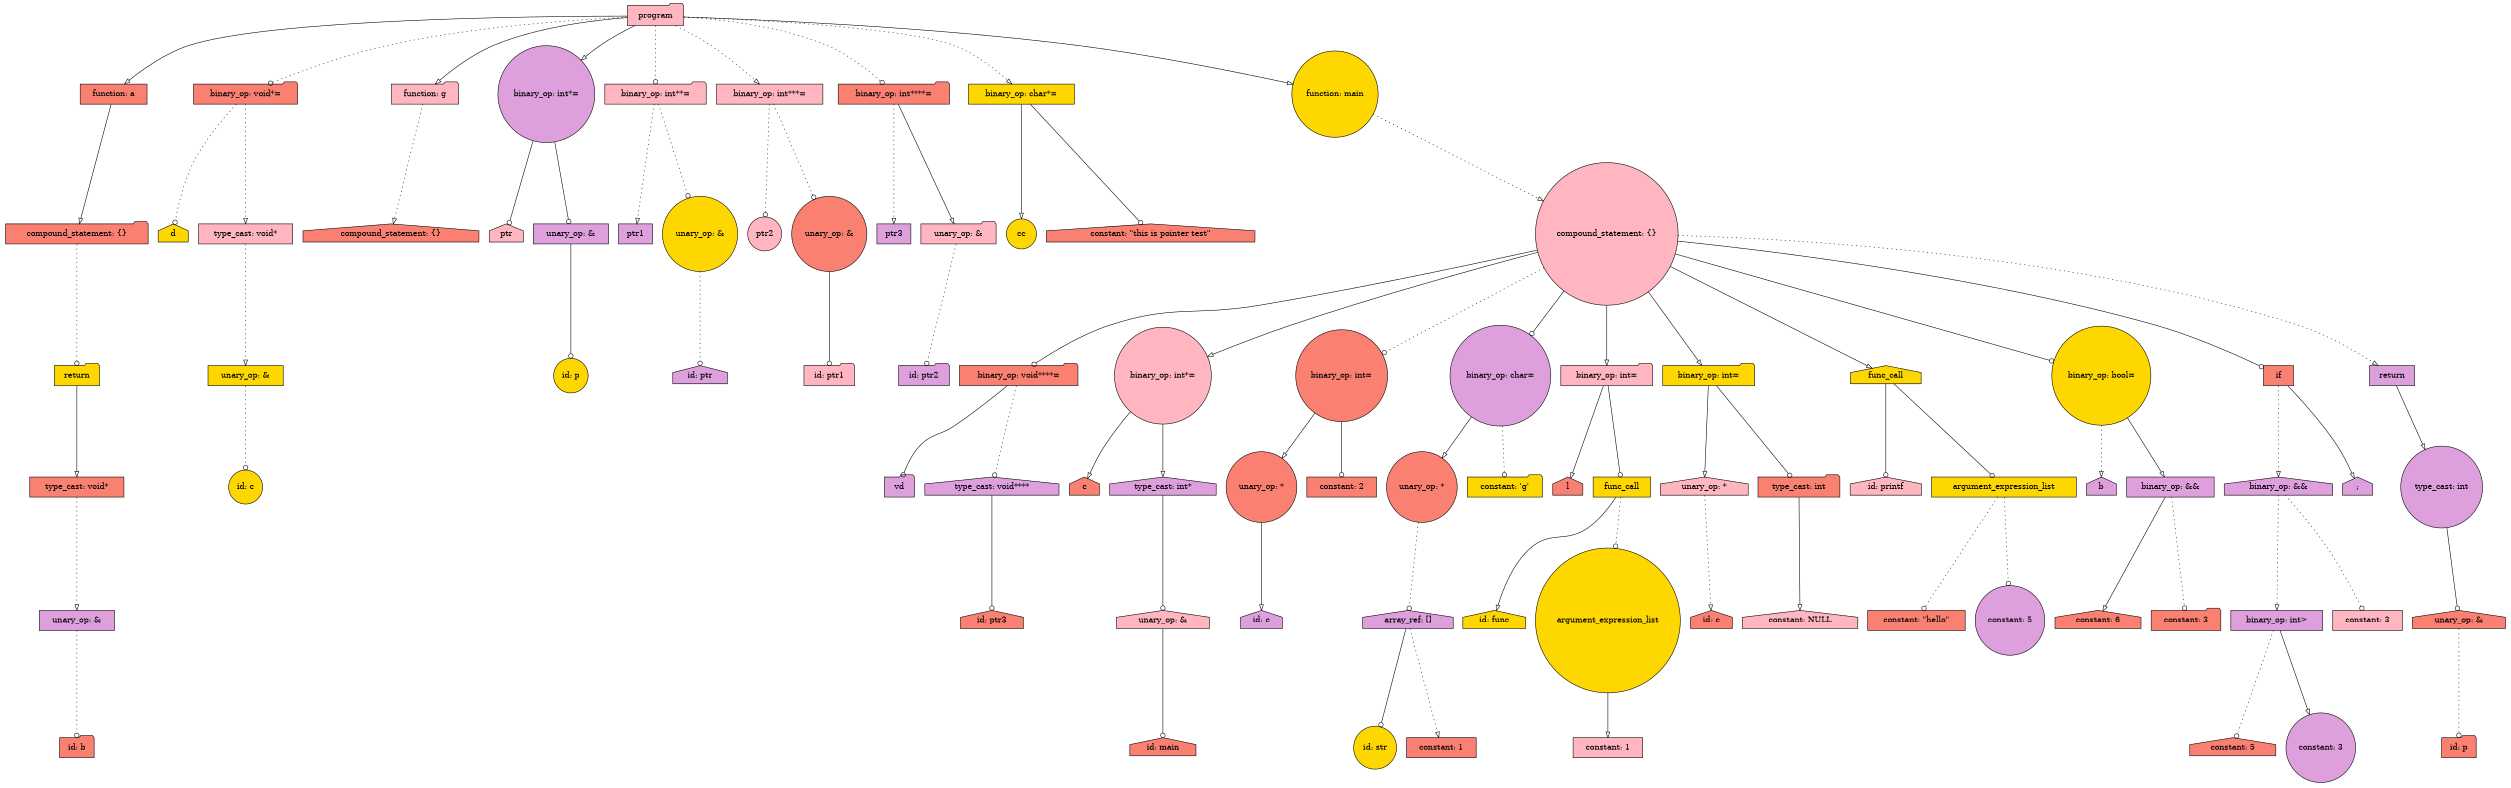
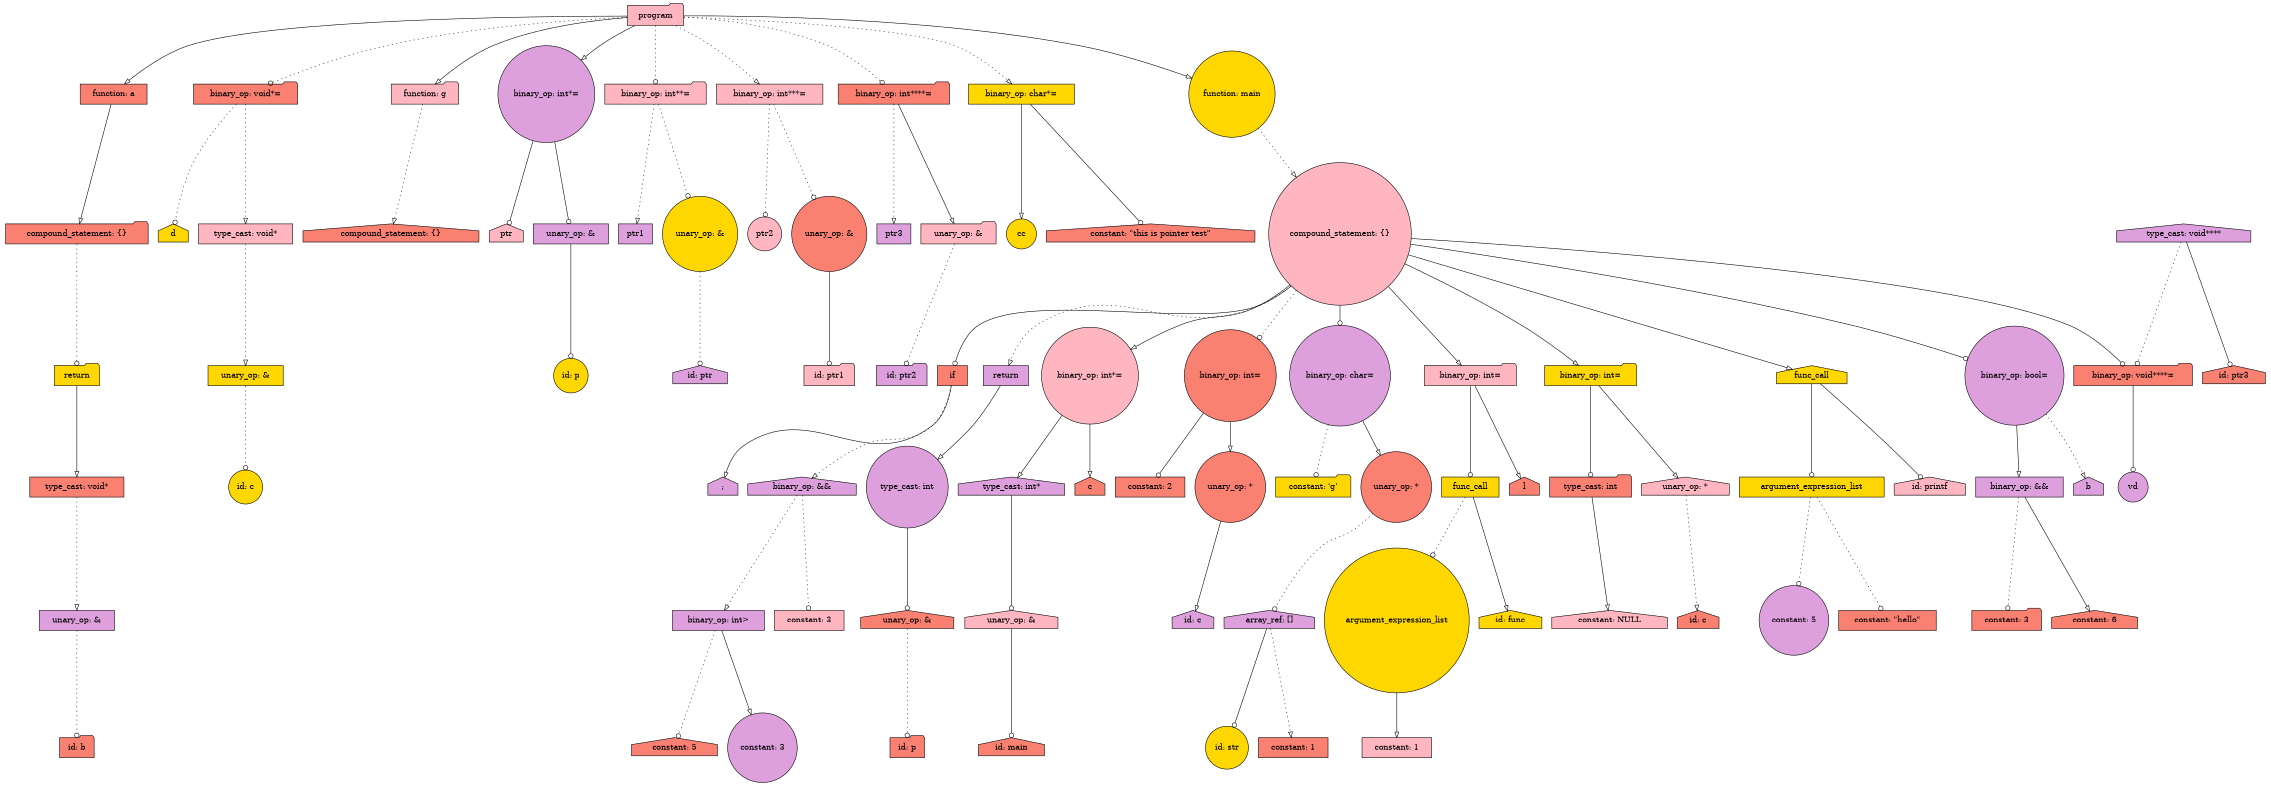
node "binary_op: bool=": fillcolor gold -> plum
edge "binary_op: void****=" -> "type_cast: void****": reversed
node "vd": shape folder -> circle
